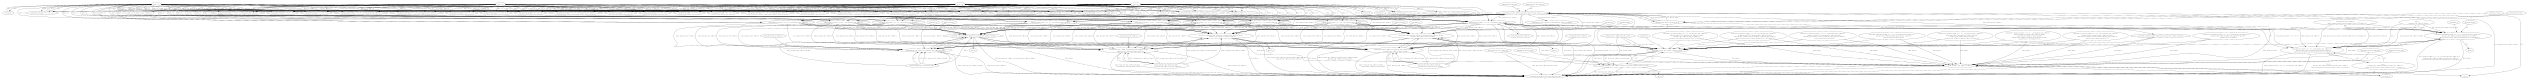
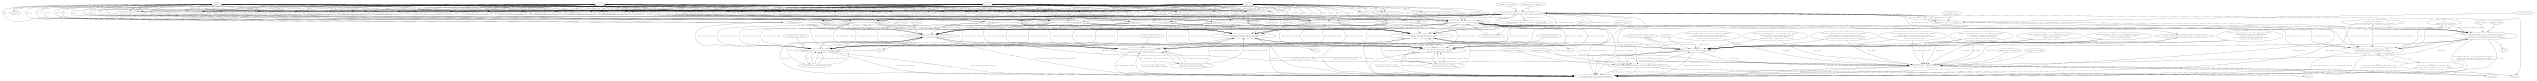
edge "(Call,undercolor_info->affine.tx)" -> "(MethodReturn,MagickExport MagickBooleanType)": now "(Call,offset.x-draw_info->affine.ry*metrics.ascent)" -> "(MethodReturn,MagickExport MagickBooleanType)"
